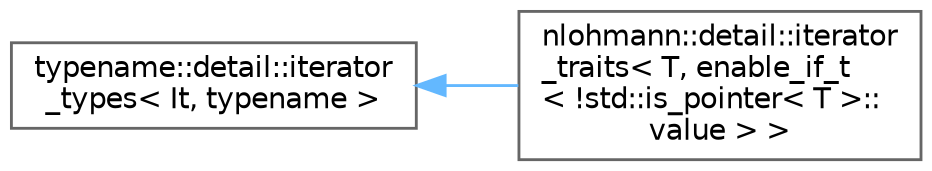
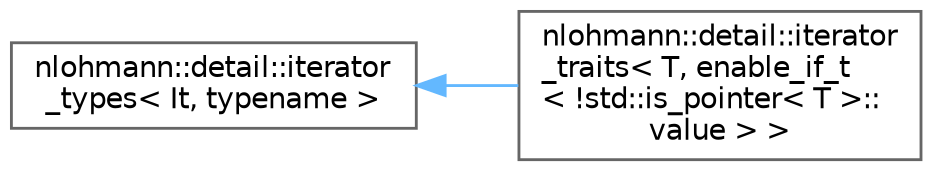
node "typename::detail::iterator _types< It, typename >": label "typename::detail::iterator _types< It, typename >" -> "nlohmann::detail::iterator _types< It, typename >"
